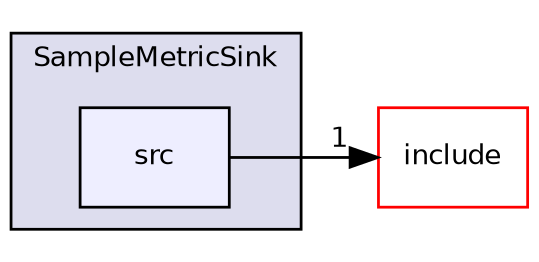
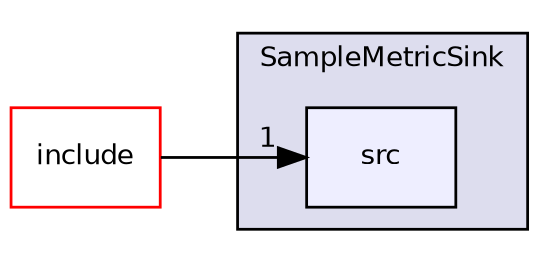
edge "src" -> "include": reversed
